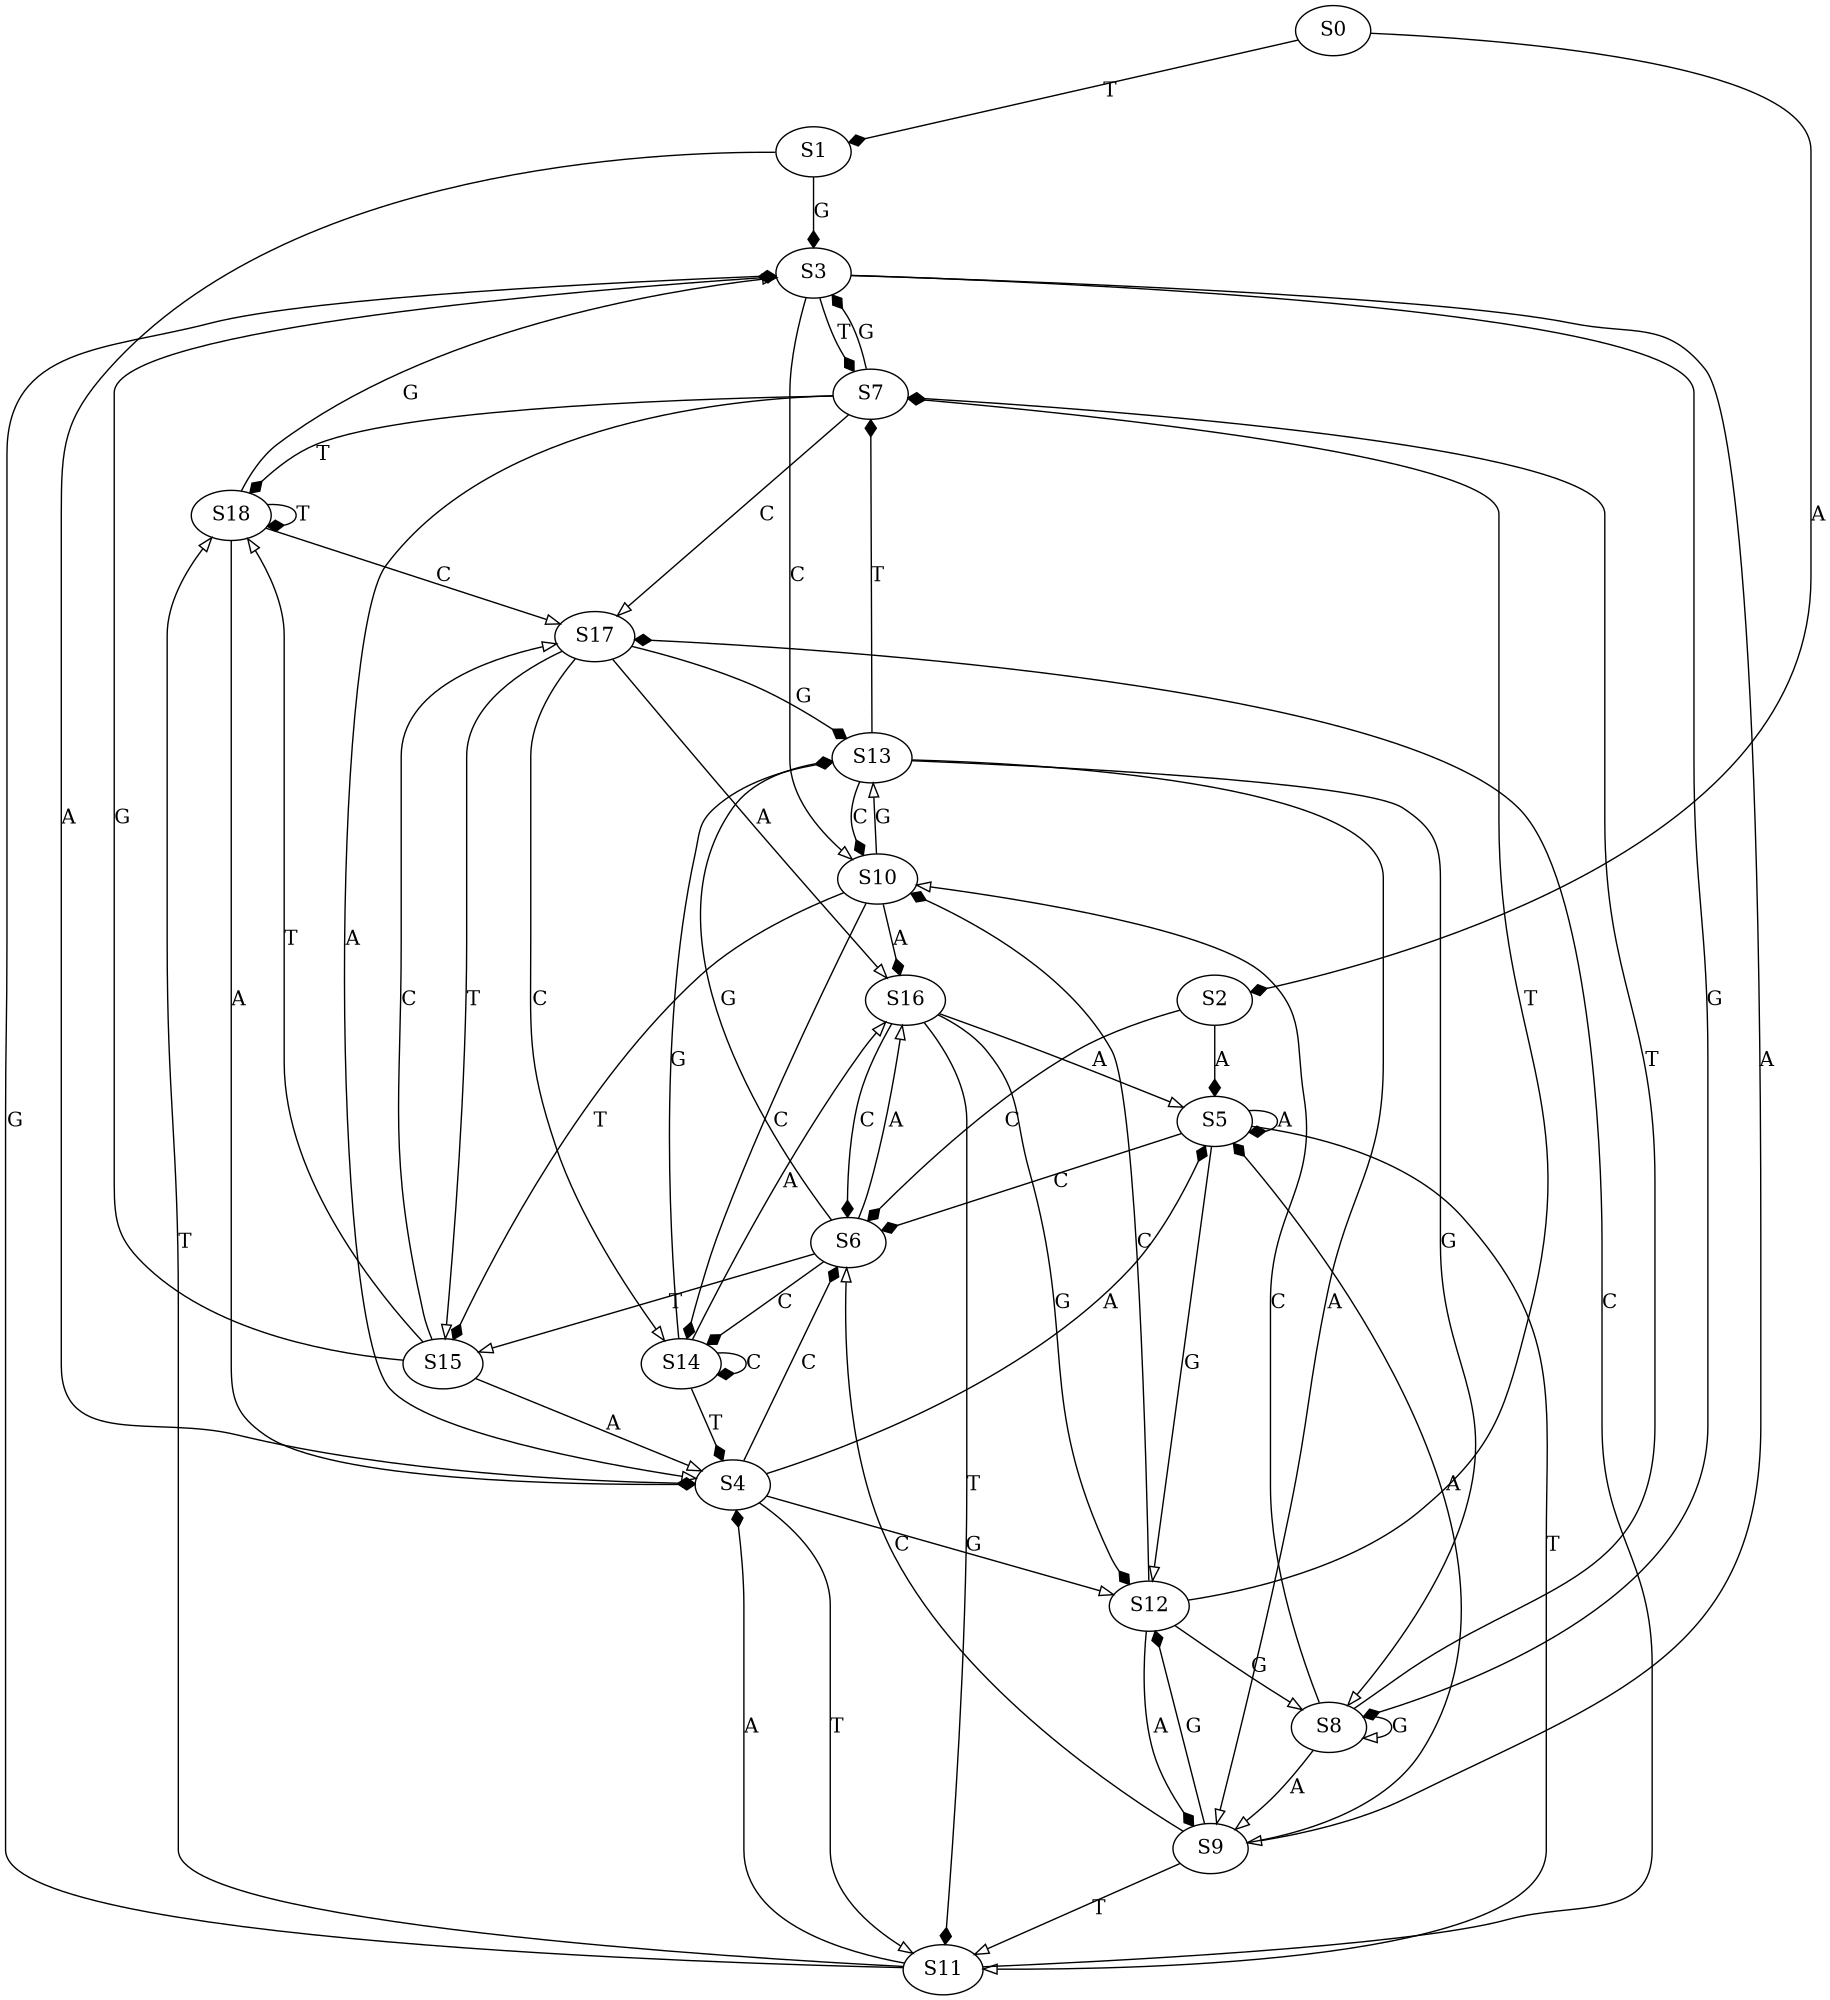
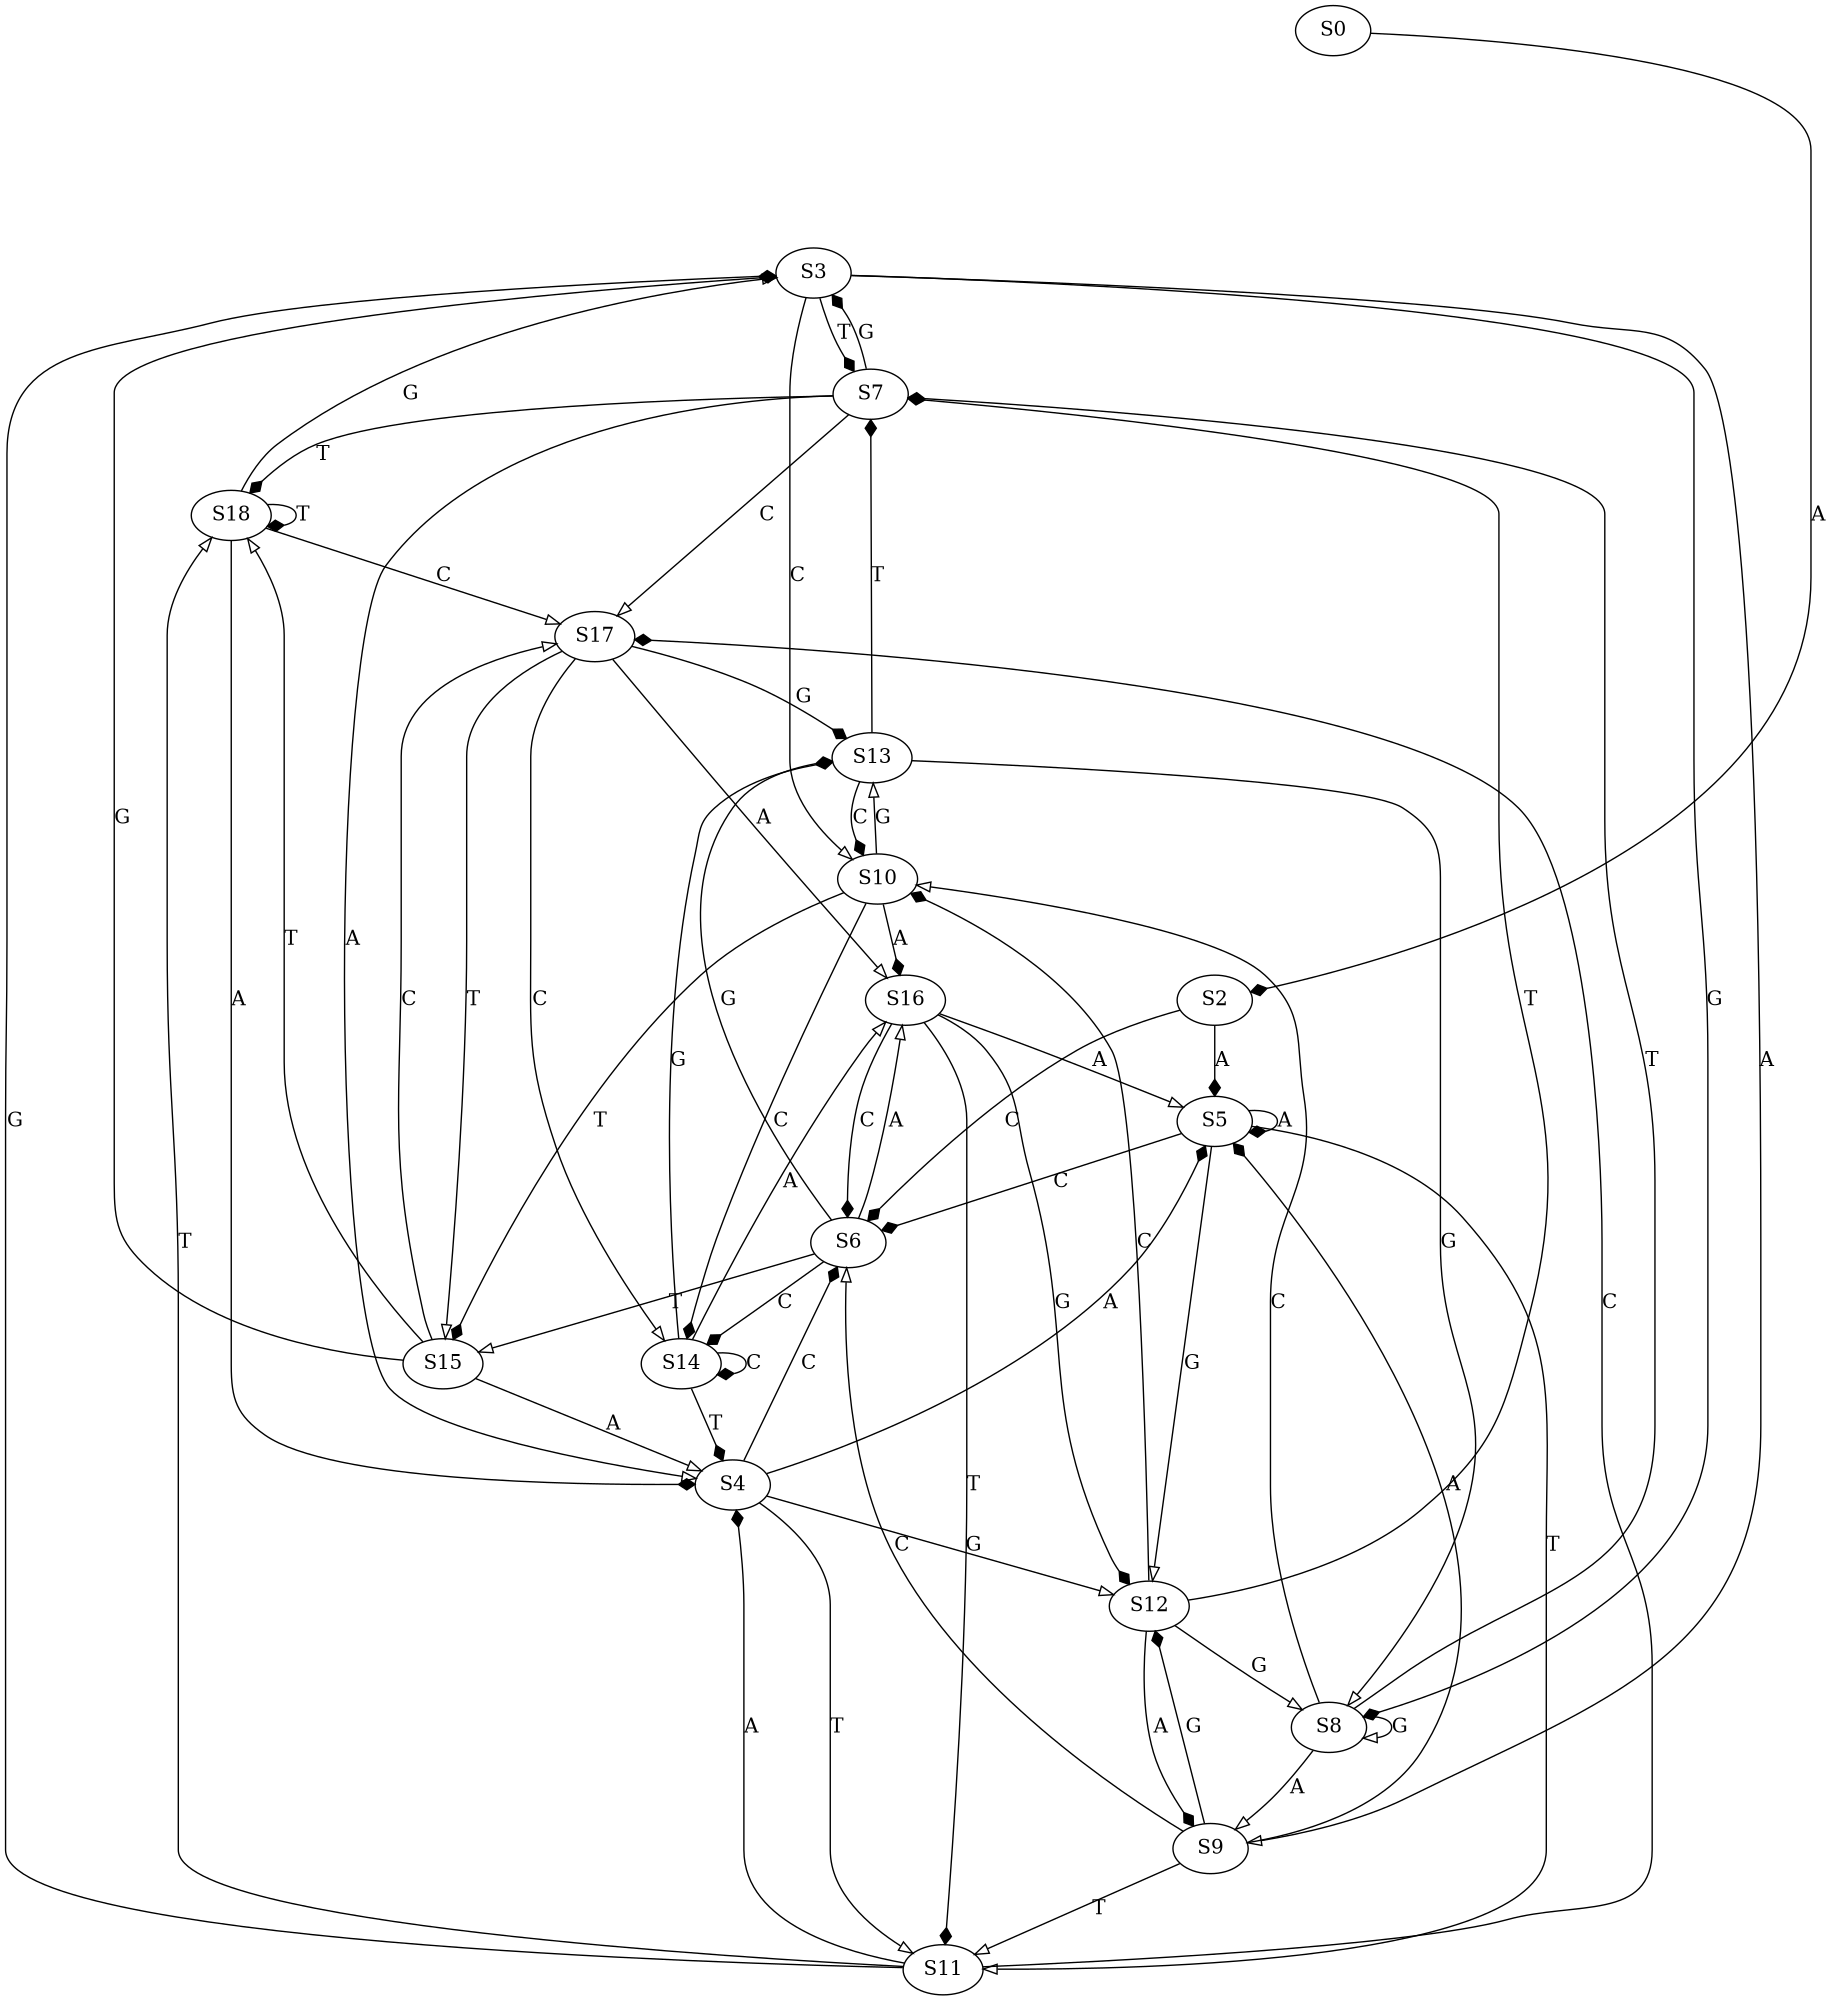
node "S1": removed
edge "S13" -> "S9": removed, label "A"
